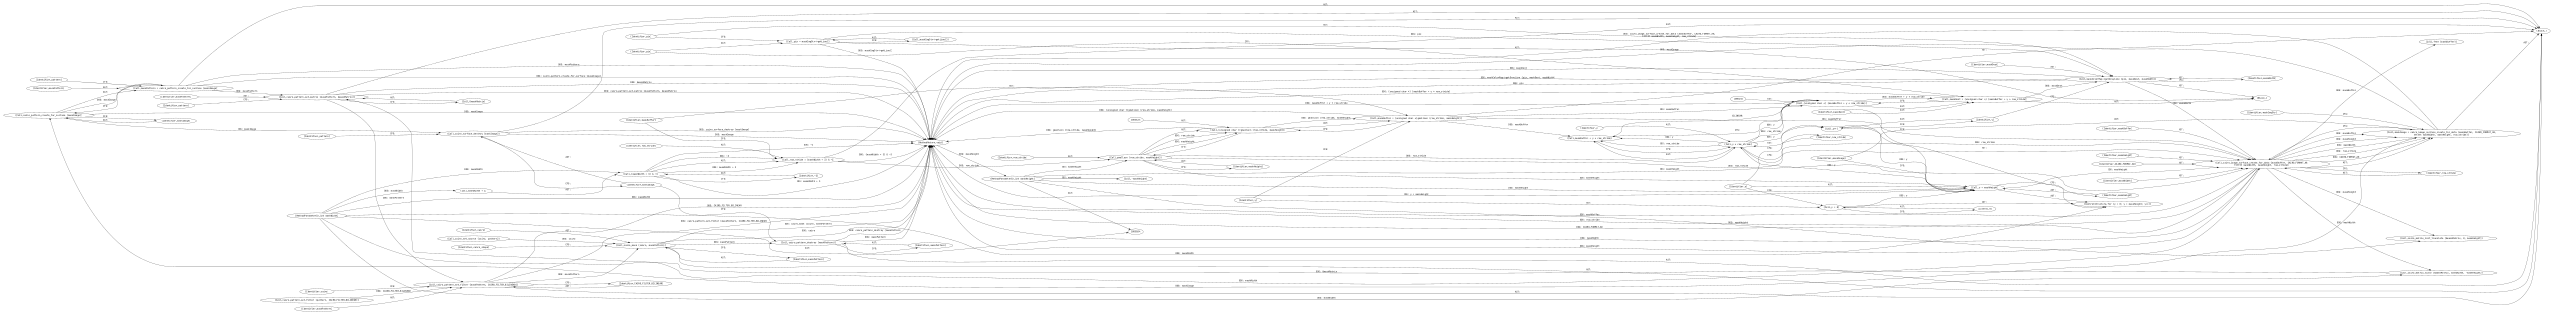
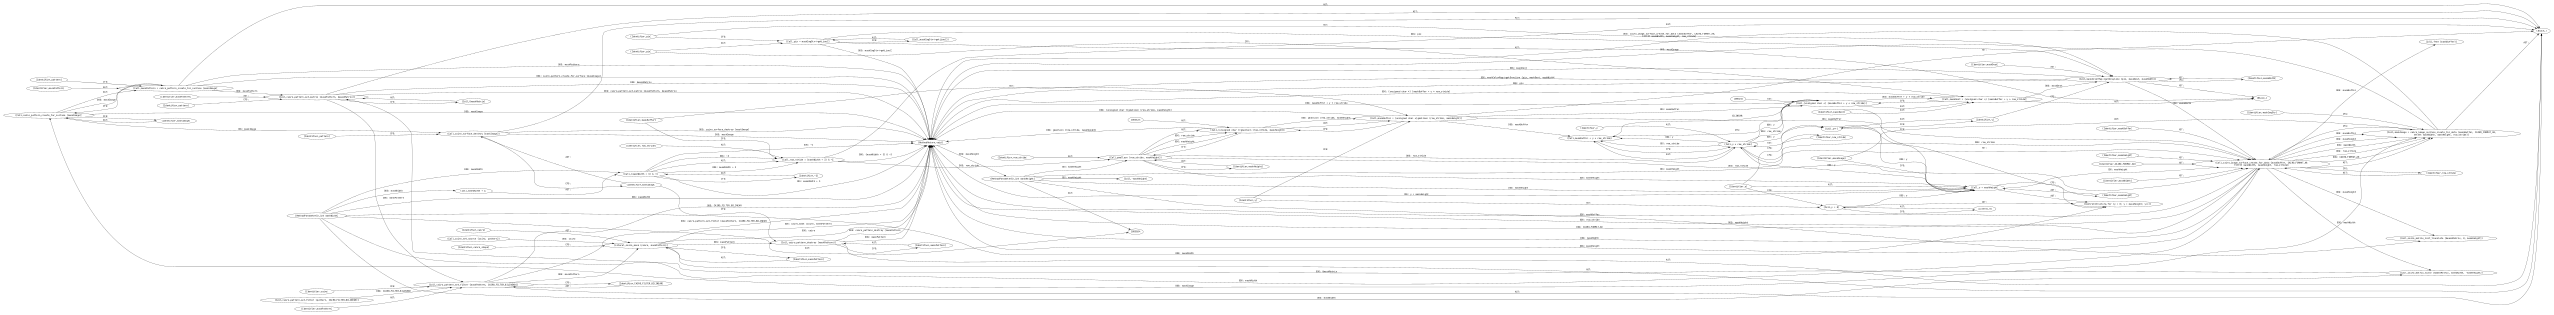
node "(Call,cairo_mask (cairo, maskPattern))": label "(Call,cairo_mask (cairo, maskPattern))" -> "(Literal,cairo_mask (cairo, maskPattern))"
